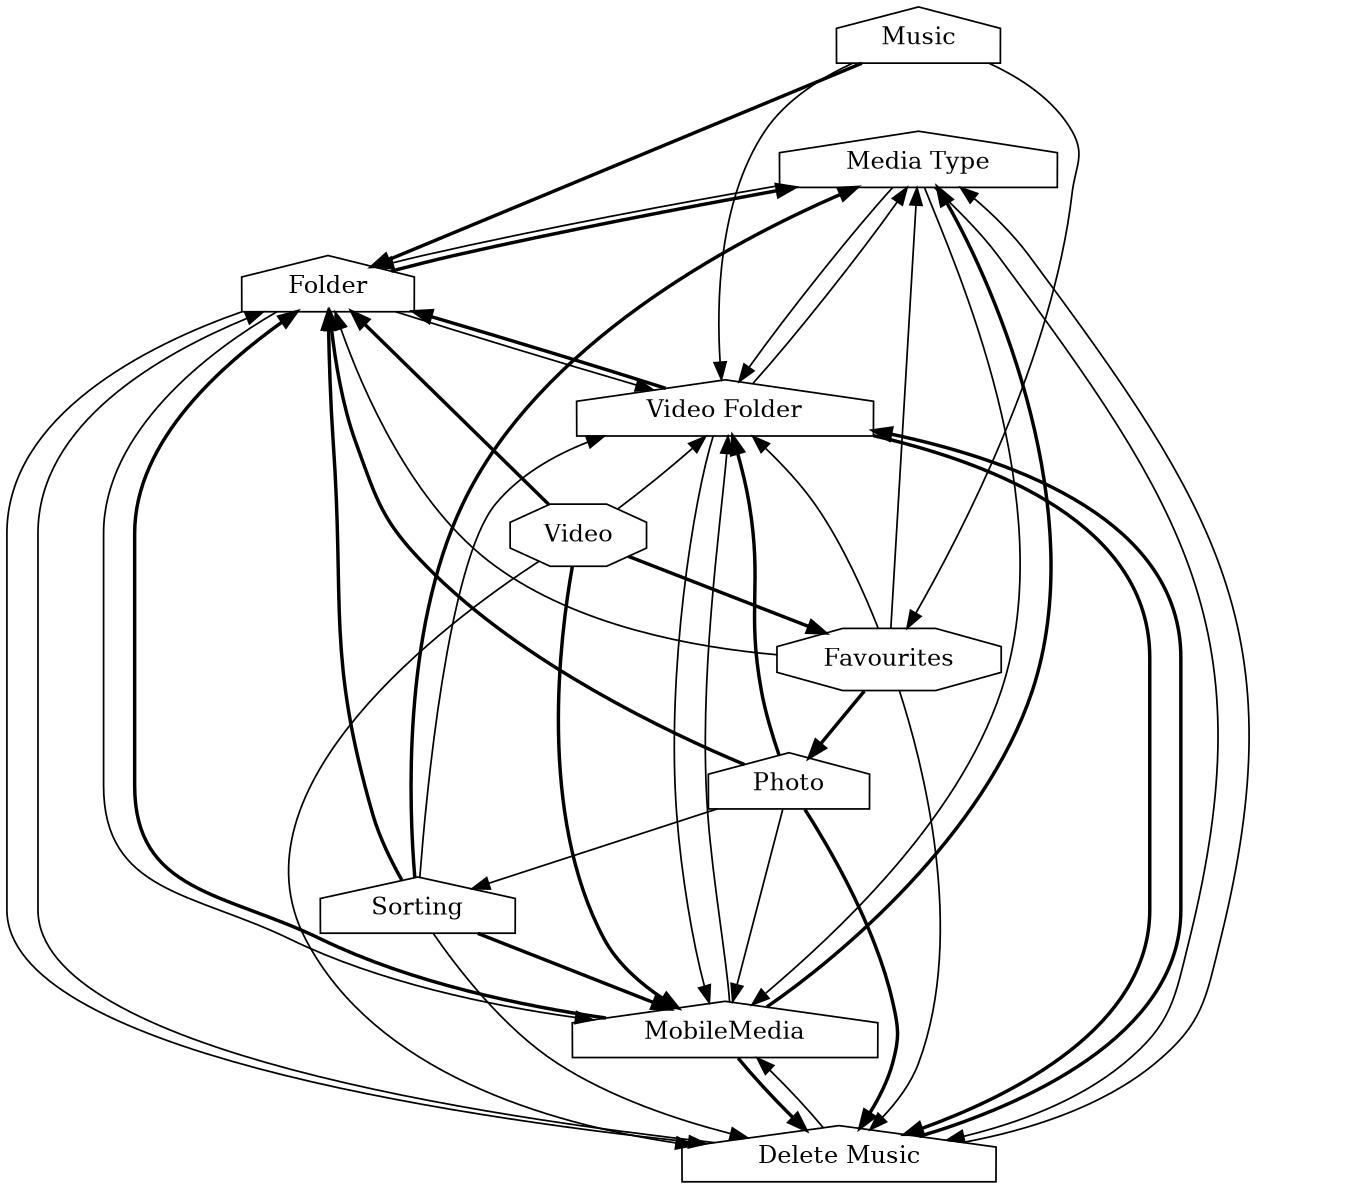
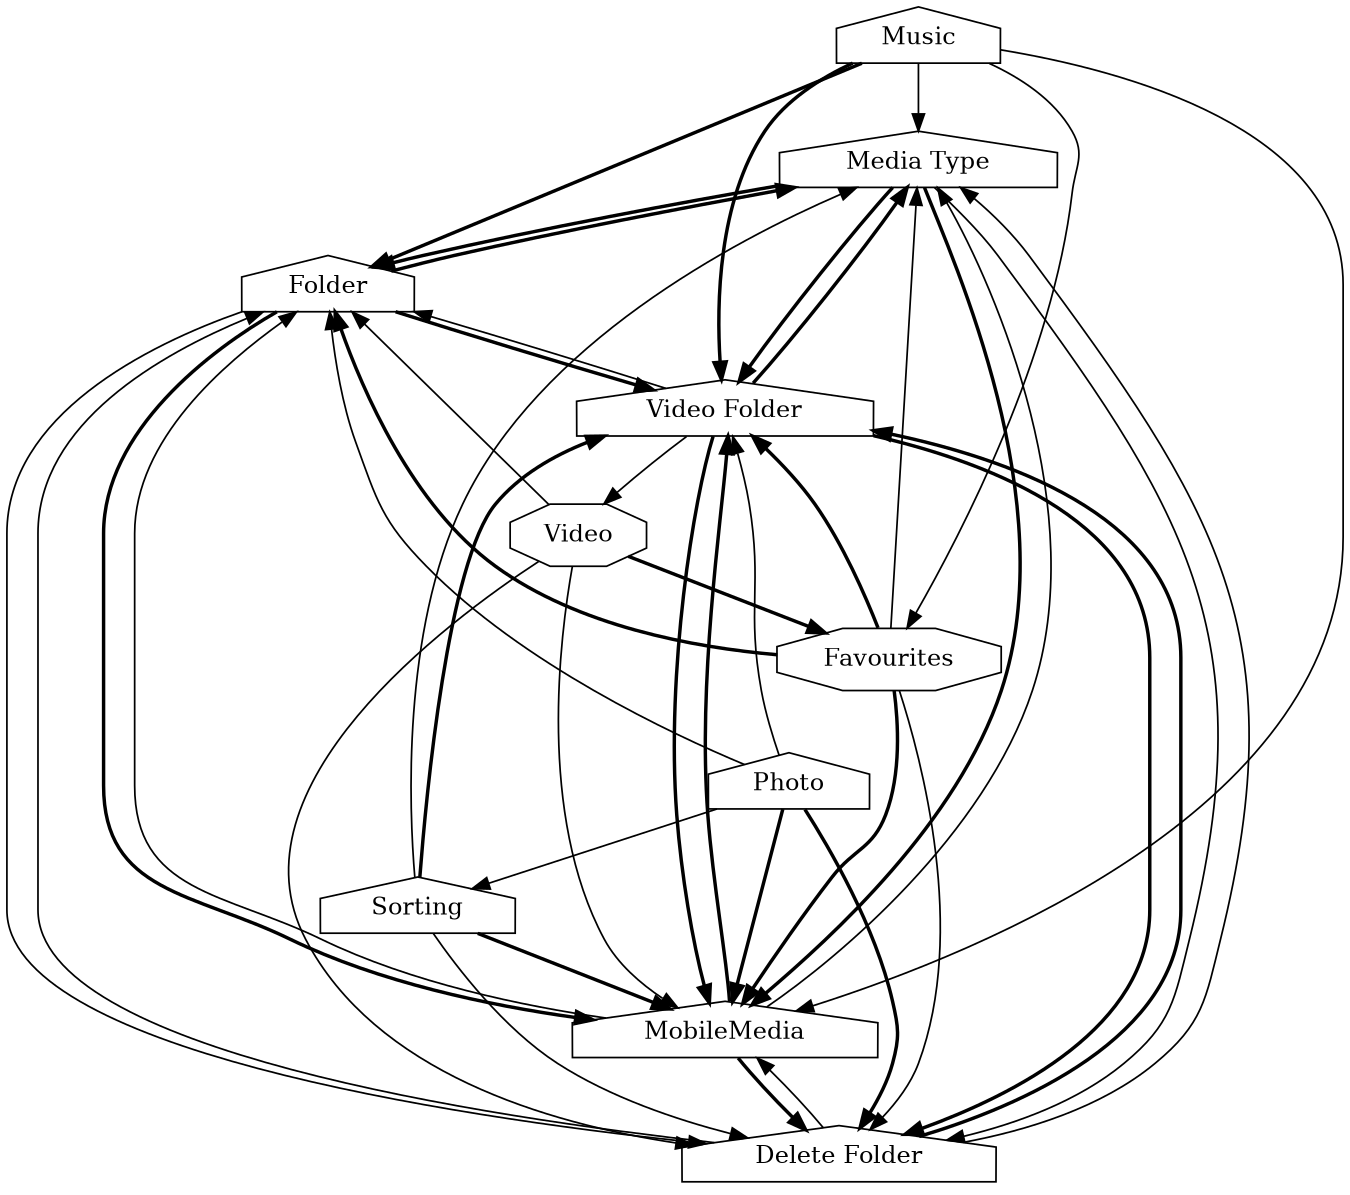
edge "Music" -> "Media Type": added
edge "Music" -> "Video Folder": style solid -> bold
edge "Media Type" -> "Folder": style solid -> bold
edge "Media Type" -> "Video Folder": style solid -> bold
edge "Video Folder" -> "Media Type": style solid -> bold
edge "Folder" -> "Video Folder": style solid -> bold
edge "Video Folder" -> "Folder": style bold -> solid
edge "Video" -> "Folder": style bold -> solid
edge "Sorting" -> "Media Type": style bold -> solid
edge "Video" -> "Video Folder": reversed
edge "Favourites" -> "Video Folder": style solid -> bold
edge "Music" -> "MobileMedia": added
edge "Favourites" -> "Folder": style solid -> bold
edge "Sorting" -> "Folder": removed
edge "Photo" -> "Folder": style bold -> solid
edge "Photo" -> "Video Folder": style bold -> solid
edge "Media Type" -> "MobileMedia": style solid -> bold
edge "Sorting" -> "Video Folder": style solid -> bold
edge "MobileMedia" -> "Media Type": style bold -> solid
edge "Video Folder" -> "MobileMedia": style solid -> bold
edge "Favourites" -> "Photo": now "Favourites" -> "MobileMedia"
edge "MobileMedia" -> "Video Folder": style solid -> bold
edge "Folder" -> "MobileMedia": style solid -> bold
edge "Video" -> "MobileMedia": style bold -> solid
edge "MobileMedia" -> "Folder": style bold -> solid
edge "Photo" -> "MobileMedia": style solid -> bold
node "Delete Music": label "Delete Music" -> "Delete Folder"
